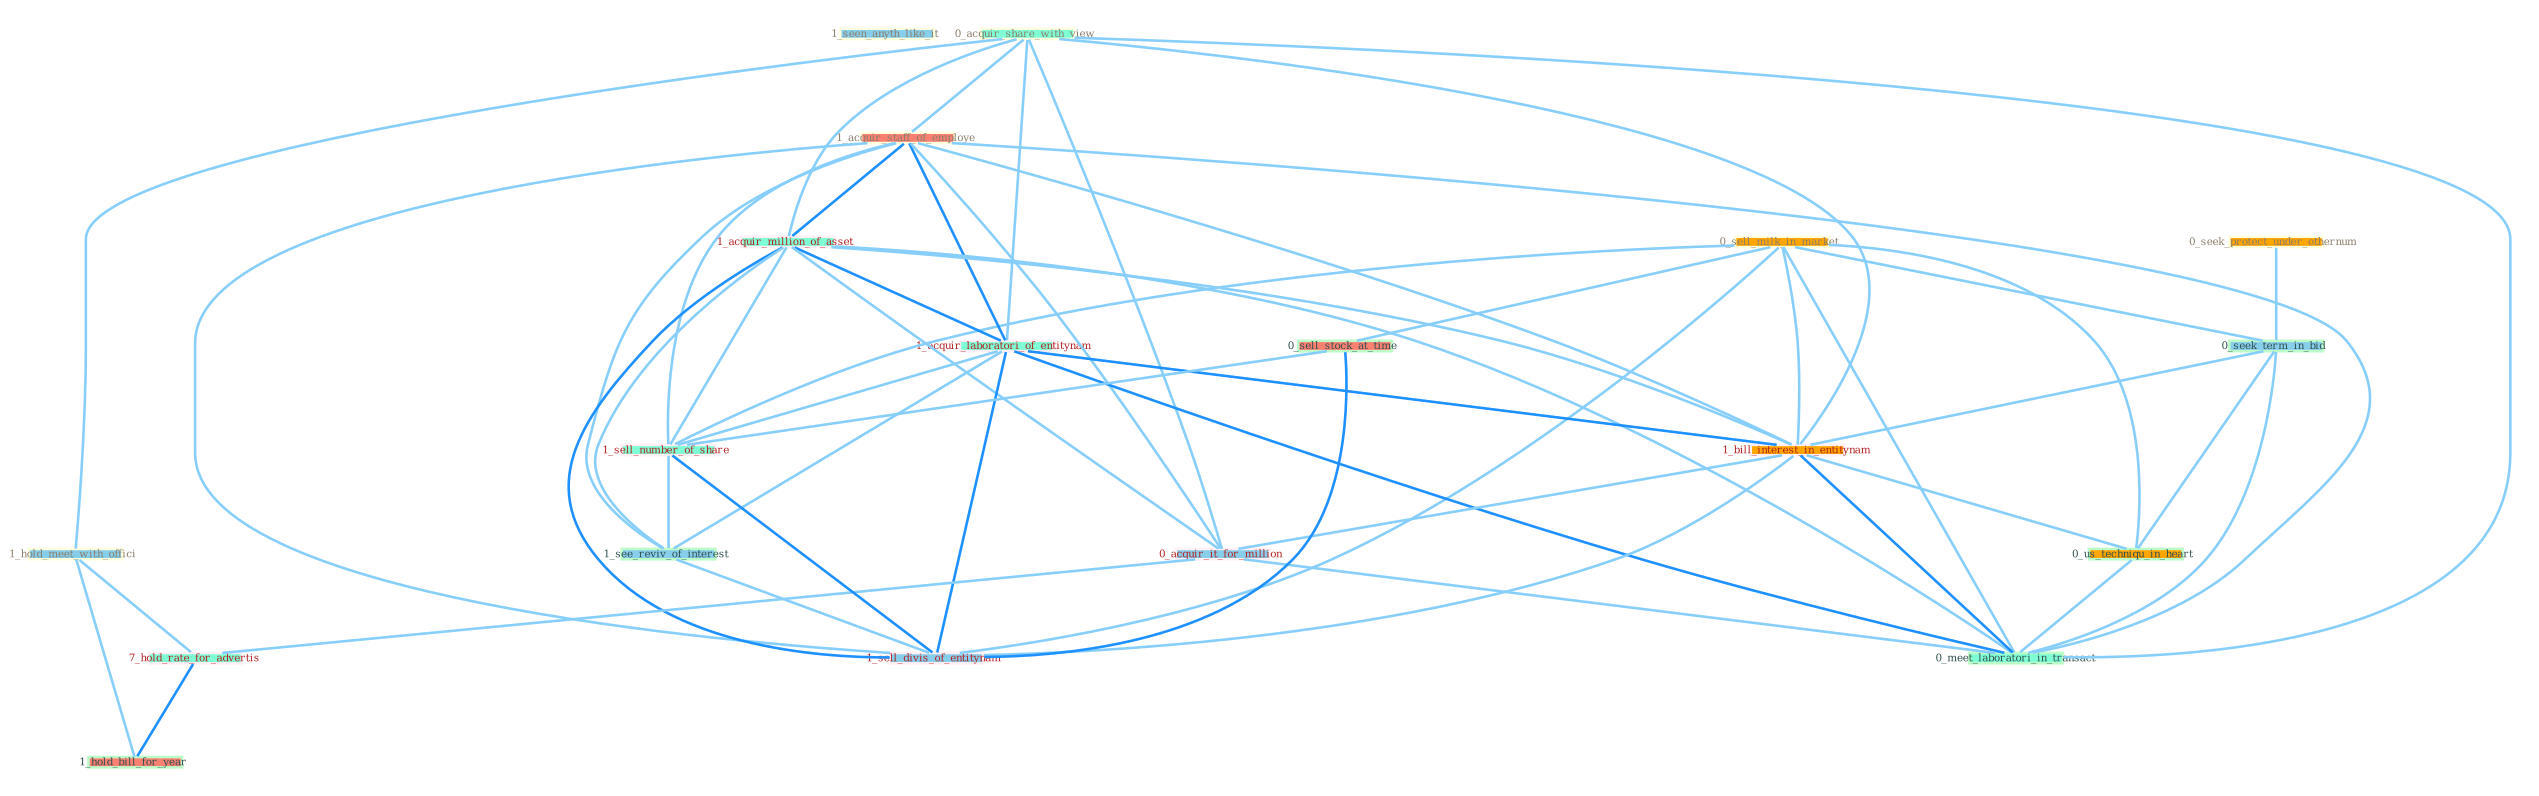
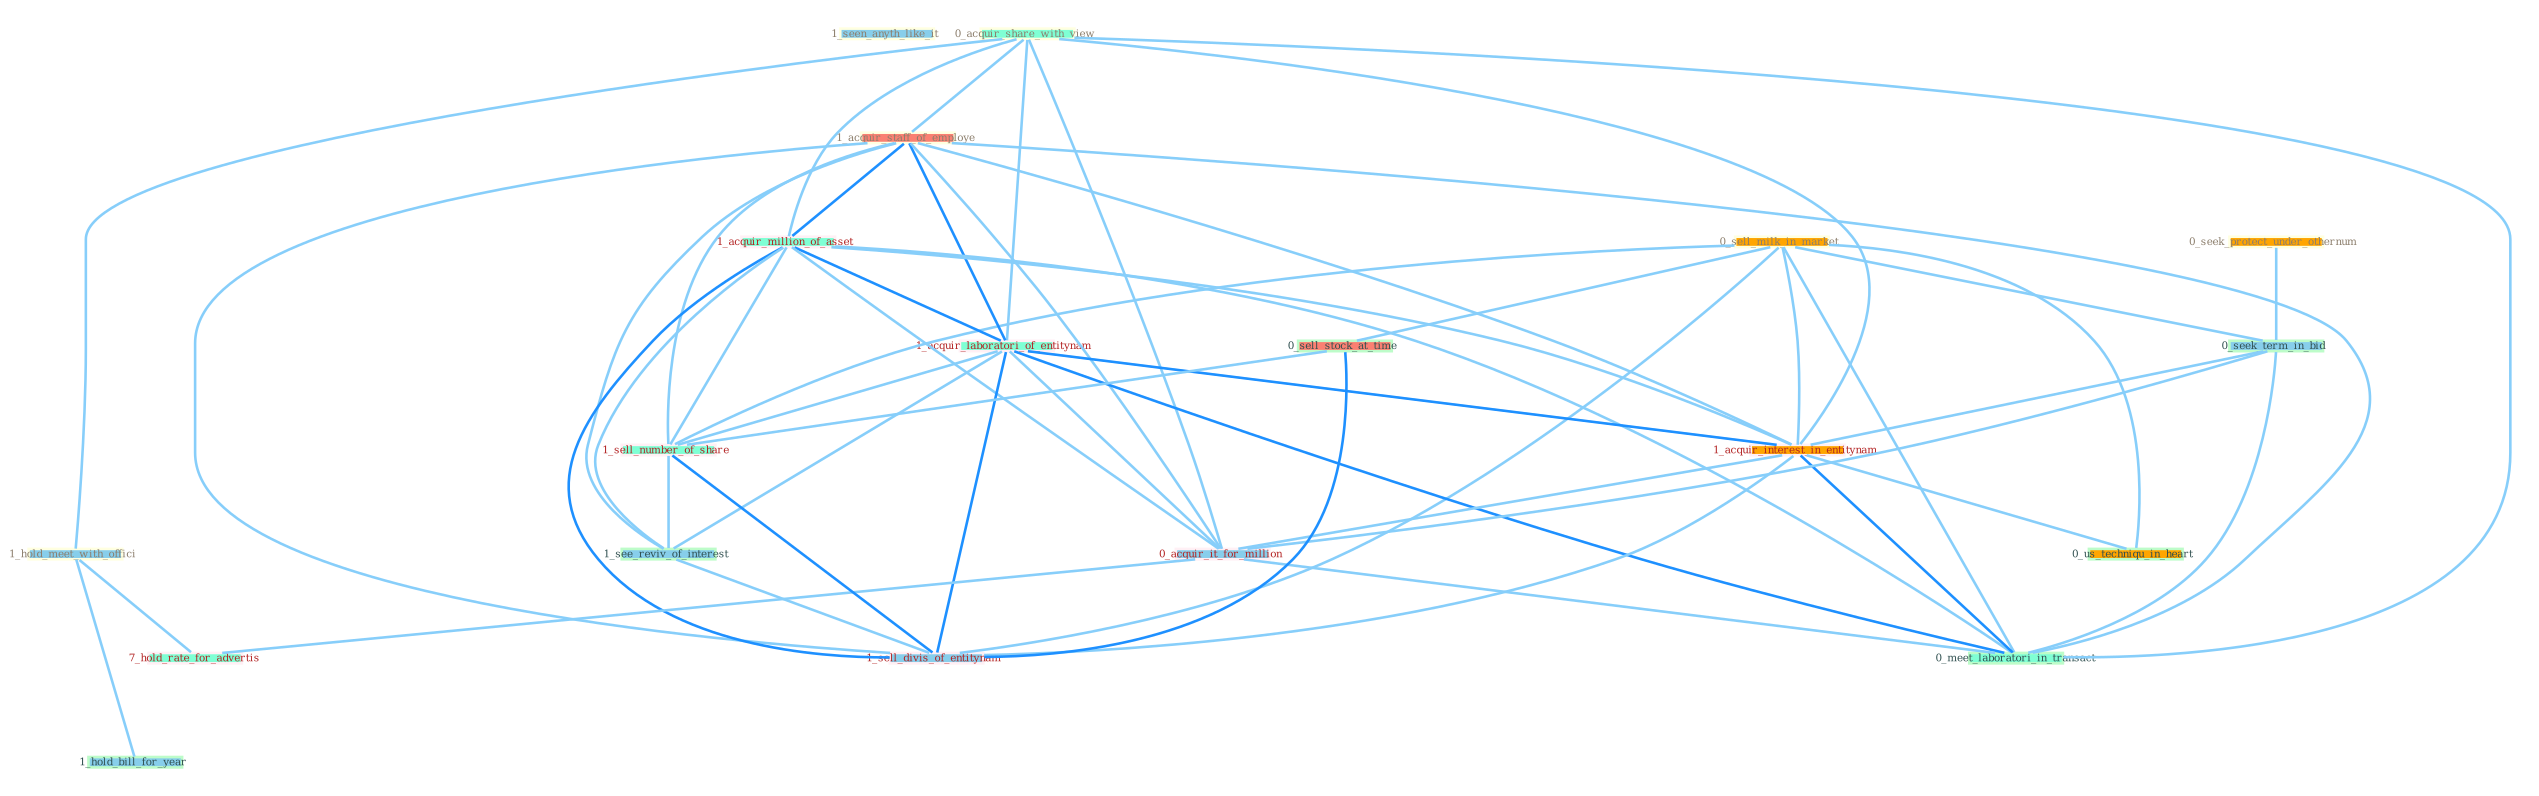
edge "1_acquir_laboratori_of_entitynam" -- "0_acquir_it_for_million": added
node "1_bill_interest_in_entitynam": label "1_bill_interest_in_entitynam" -> "1_acquir_interest_in_entitynam"
edge "0_seek_term_in_bid" -- "0_us_techniqu_in_heart": now "0_seek_term_in_bid" -- "0_acquir_it_for_million"
edge "0_us_techniqu_in_heart" -- "0_meet_laboratori_in_transact": removed
edge "7_hold_rate_for_advertis" -- "1_hold_bill_for_year": removed
node "1_hold_bill_for_year": fillcolor salmon -> skyblue
